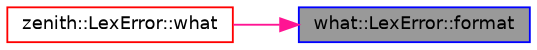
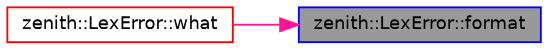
node "what::LexError::format": label "what::LexError::format" -> "zenith::LexError::format"
